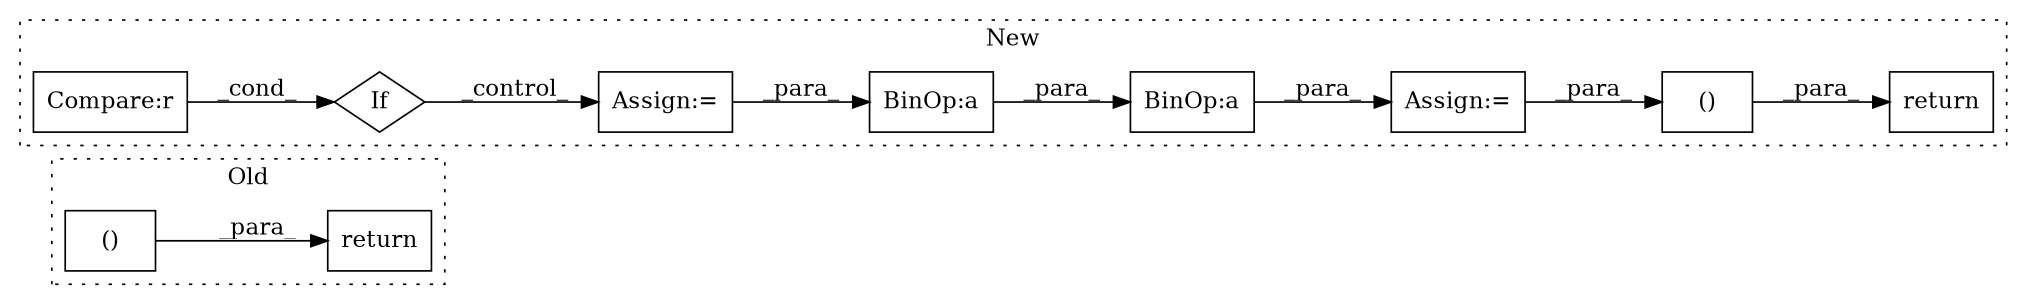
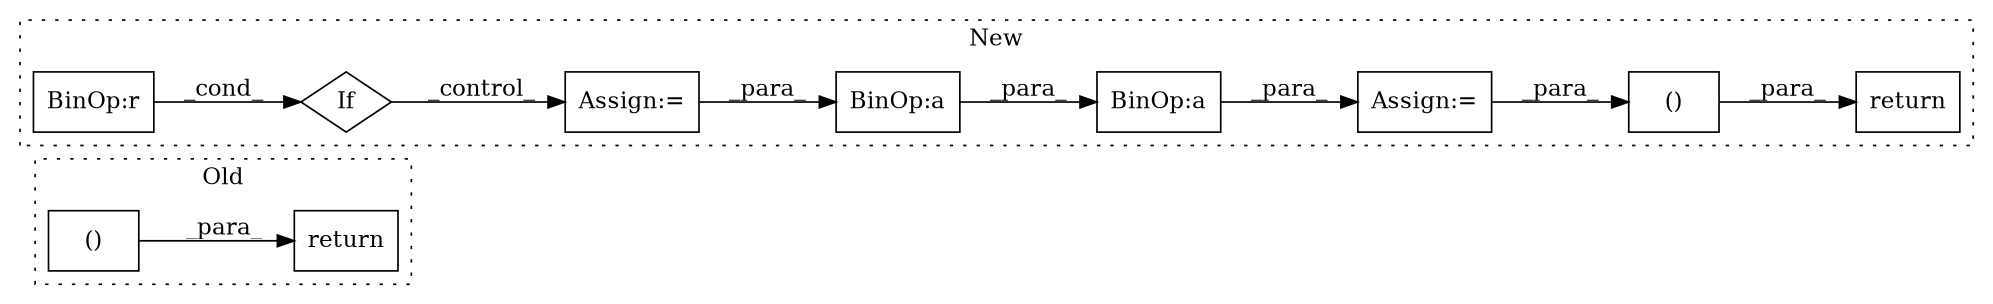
node "Compare:r": label "Compare:r" -> "BinOp:r"
